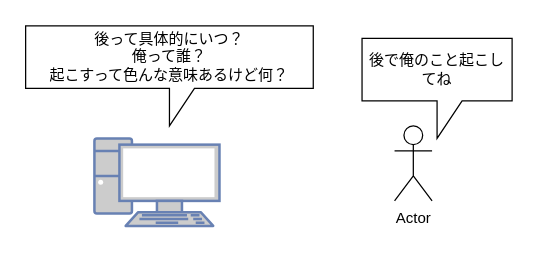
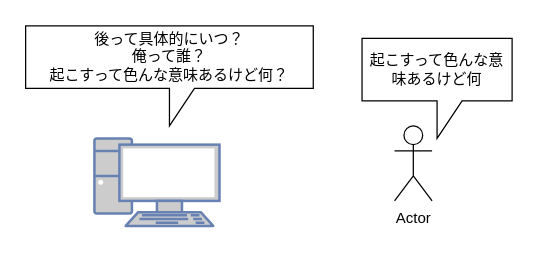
node "後で俺のこと起こしてね": label "後で俺のこと起こしてね" -> "起こすって色んな意味あるけど何"
